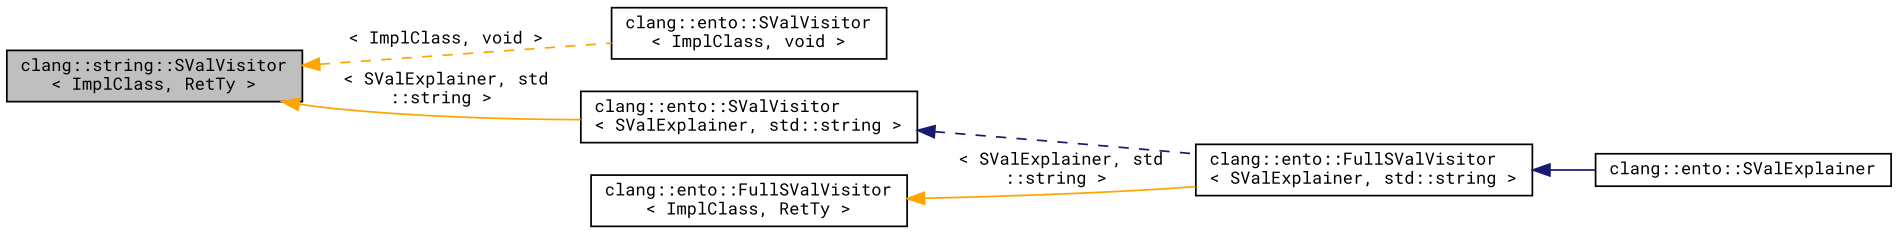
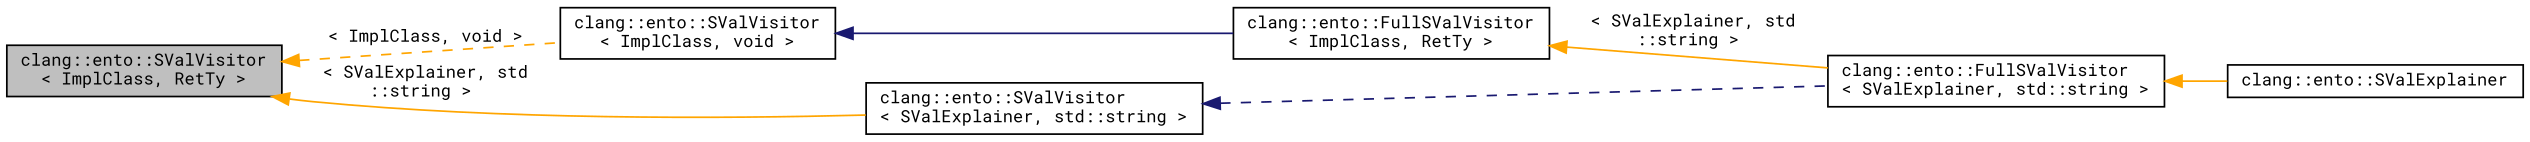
edge "clang::ento::FullSValVisitor < ImplClass, RetTy >" -> "clang::ento::SValVisitor < ImplClass, void >": added
node "clang::string::SValVisitor < ImplClass, RetTy >": label "clang::string::SValVisitor < ImplClass, RetTy >" -> "clang::ento::SValVisitor < ImplClass, RetTy >"
edge "clang::ento::SValExplainer" -> "clang::ento::FullSValVisitor < SValExplainer, std::string >": color midnightblue -> orange
